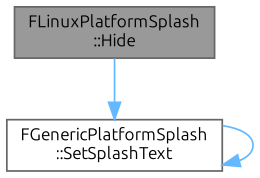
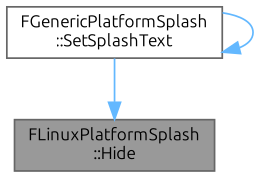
edge "FLinuxPlatformSplash ::Hide" -> "FGenericPlatformSplash ::SetSplashText": reversed
